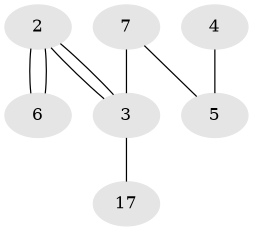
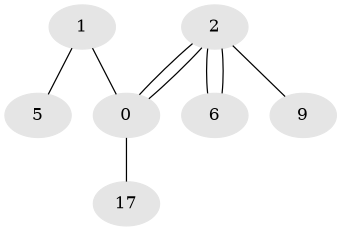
node "7": label "7" -> "1"
node "4": removed
node "3": label "3" -> "0"
node "9": added
